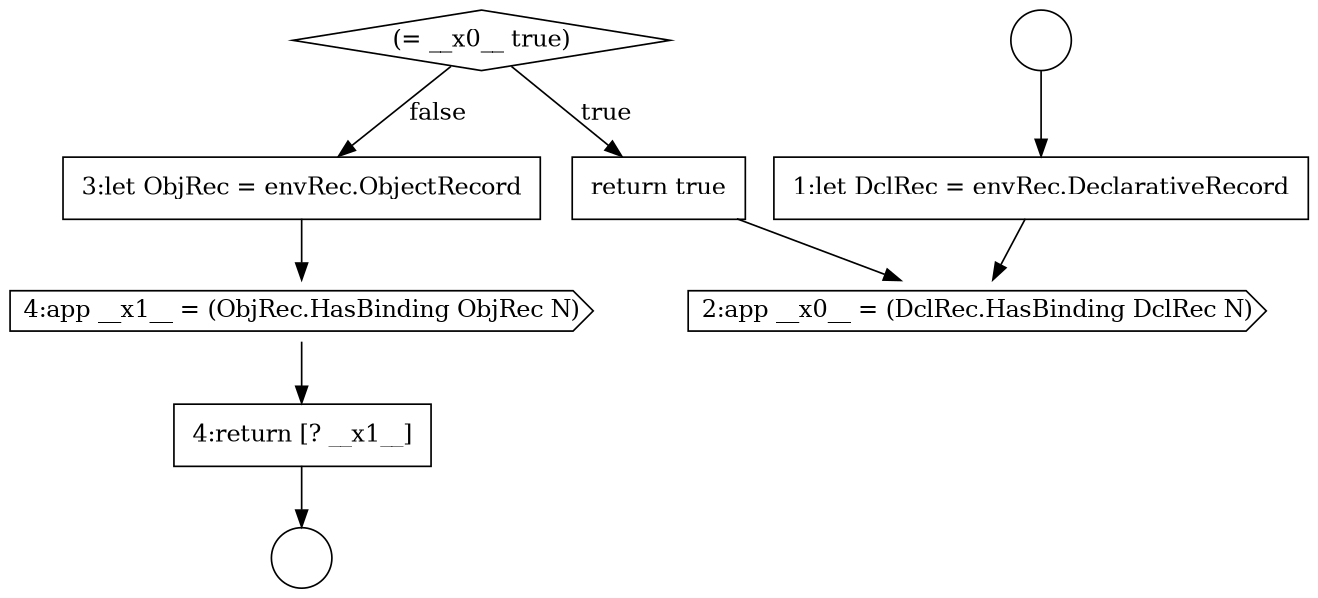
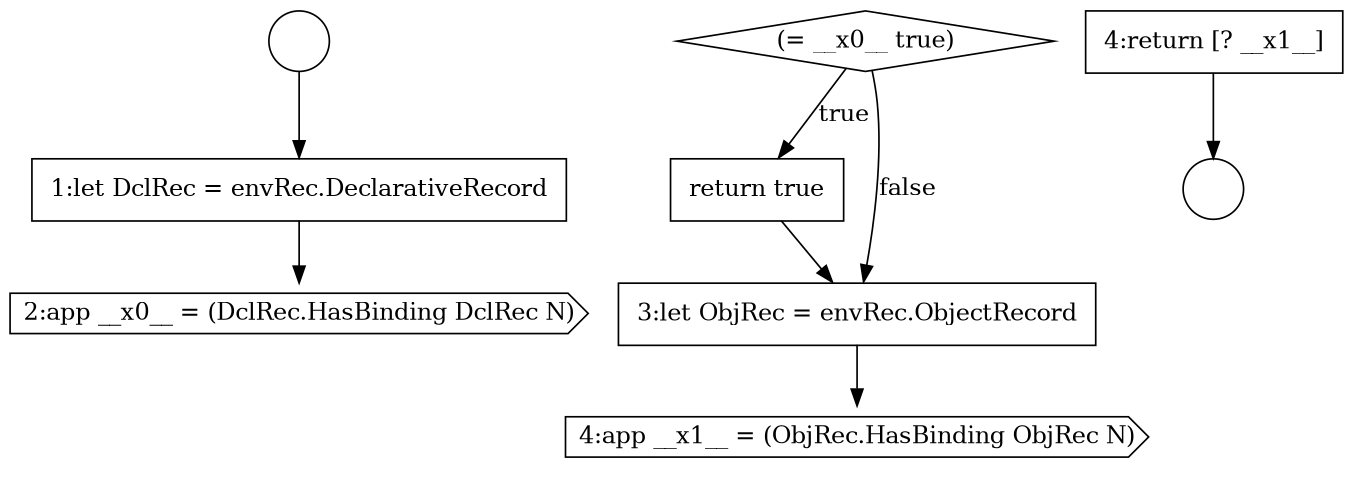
edge "return true" -> "2:app __x0__ = (DclRec.HasBinding DclRec N)": now "return true" -> "3:let ObjRec = envRec.ObjectRecord"
edge "4:app __x1__ = (ObjRec.HasBinding ObjRec N)" -> "4:return [? __x1__]": removed
